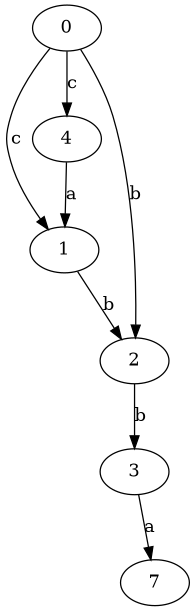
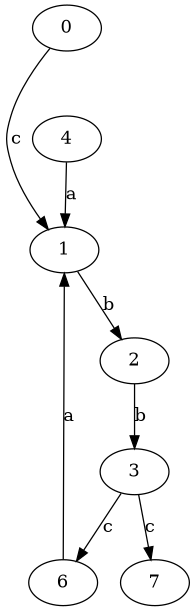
edge "0" -> "4": removed, label "c"
edge "0" -> "2": removed, label "b"
edge "3" -> "7": label "a" -> "c"
node "6": added
